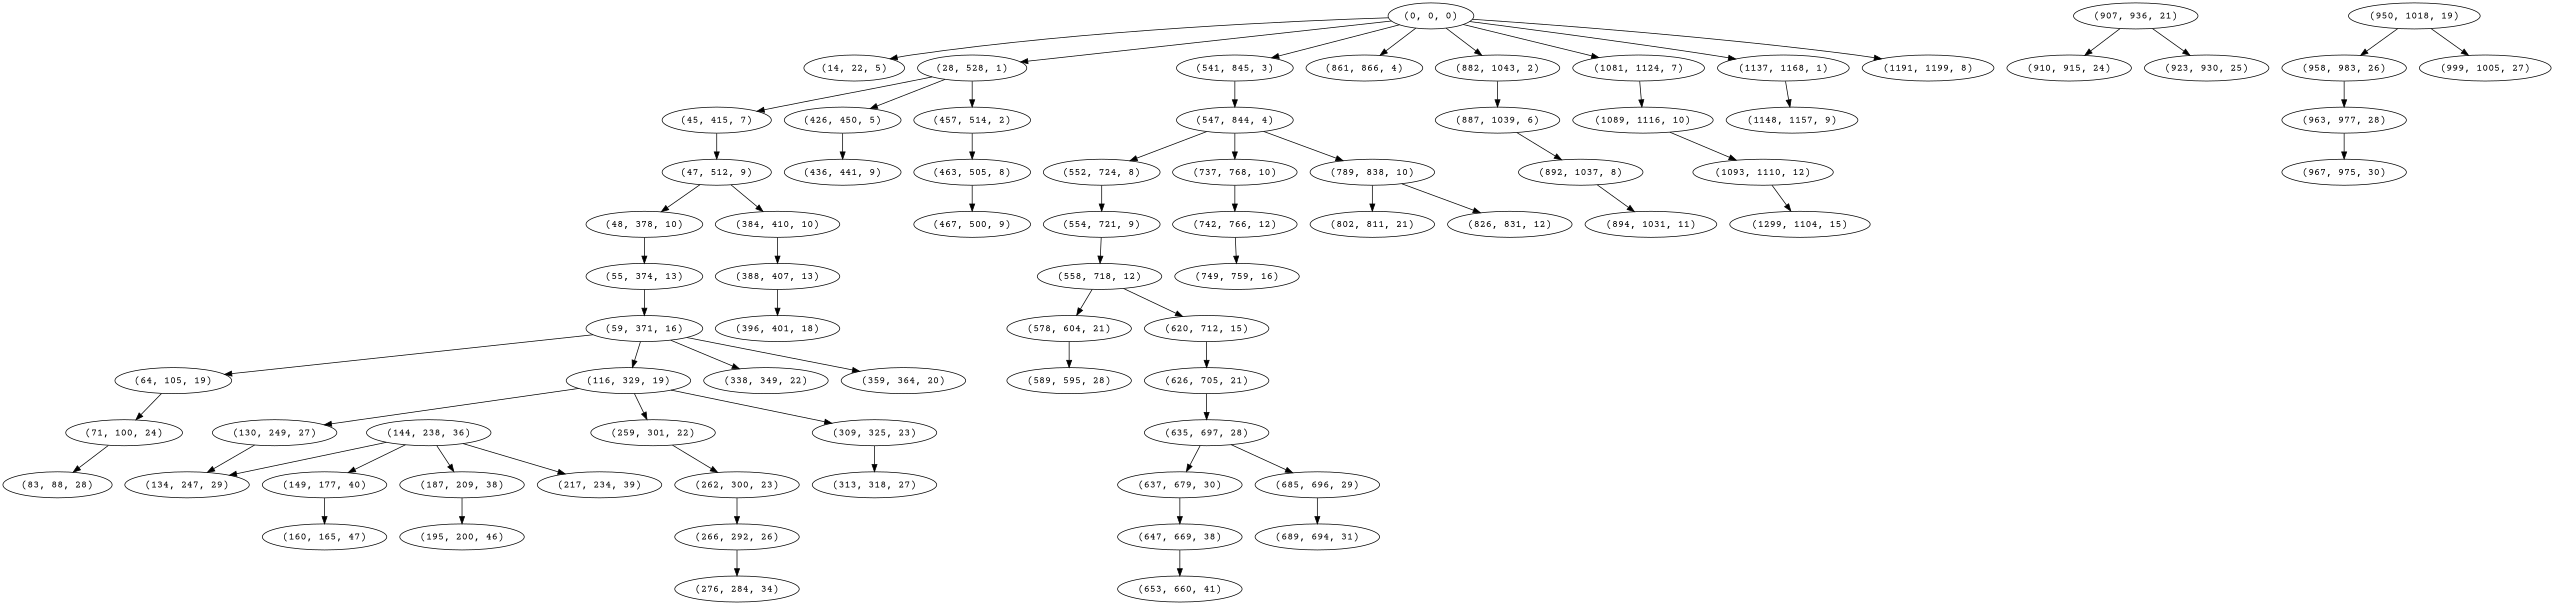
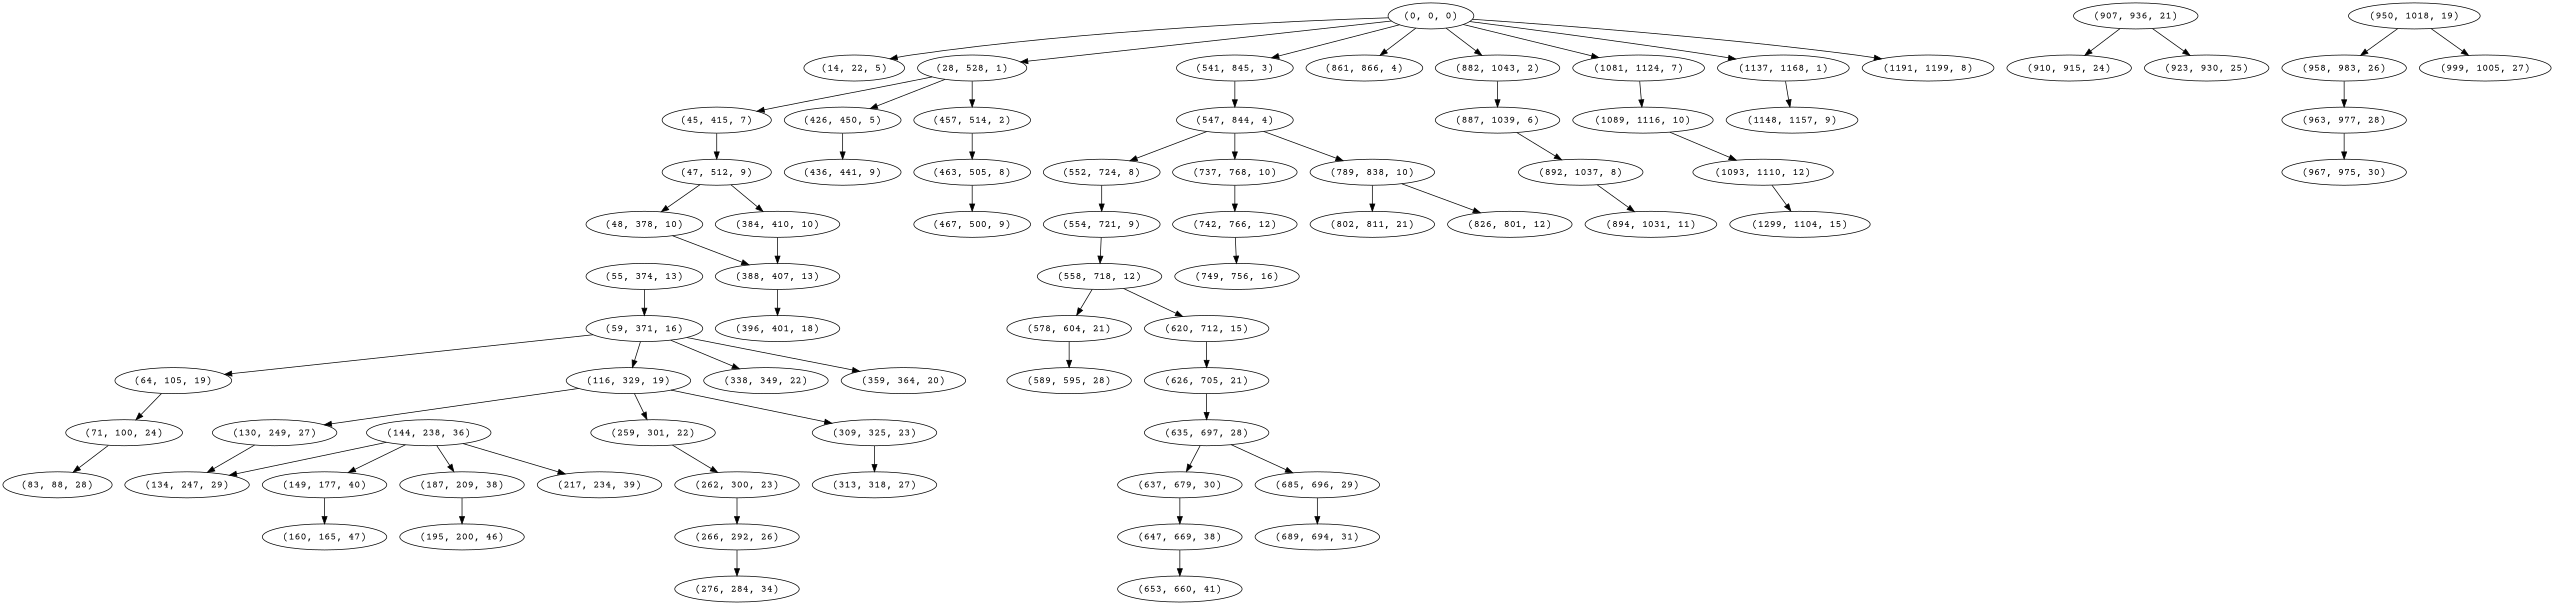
node "(826, 831, 12)": label "(826, 831, 12)" -> "(826, 801, 12)"
edge "(48, 378, 10)" -> "(55, 374, 13)": now "(48, 378, 10)" -> "(388, 407, 13)"
node "(749, 759, 16)": label "(749, 759, 16)" -> "(749, 756, 16)"
